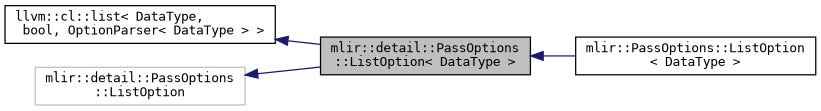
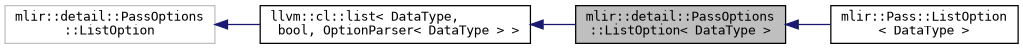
node "mlir::PassOptions::ListOption < DataType >": label "mlir::PassOptions::ListOption < DataType >" -> "mlir::Pass::ListOption < DataType >"
edge "mlir::detail::PassOptions ::ListOption< DataType >" -> "mlir::detail::PassOptions ::ListOption": now "llvm::cl::list< DataType, bool, OptionParser< DataType > >" -> "mlir::detail::PassOptions ::ListOption"
